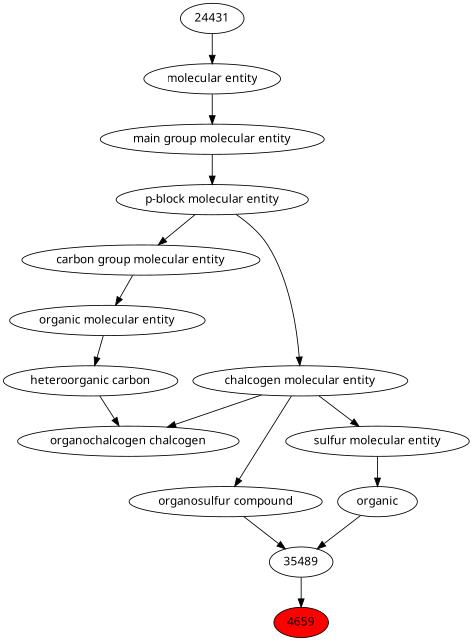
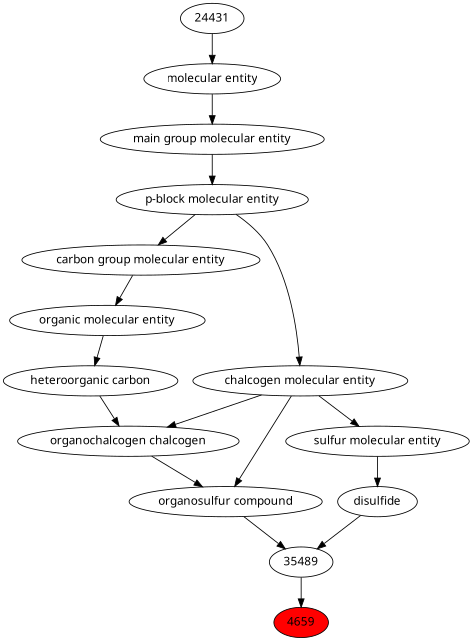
edge "organochalcogen chalcogen" -> "organosulfur compound": added
node "organic": label "organic" -> "disulfide"
